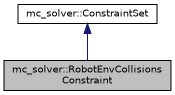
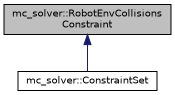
edge "mc_solver::RobotEnvCollisions Constraint" -> "mc_solver::ConstraintSet": reversed
